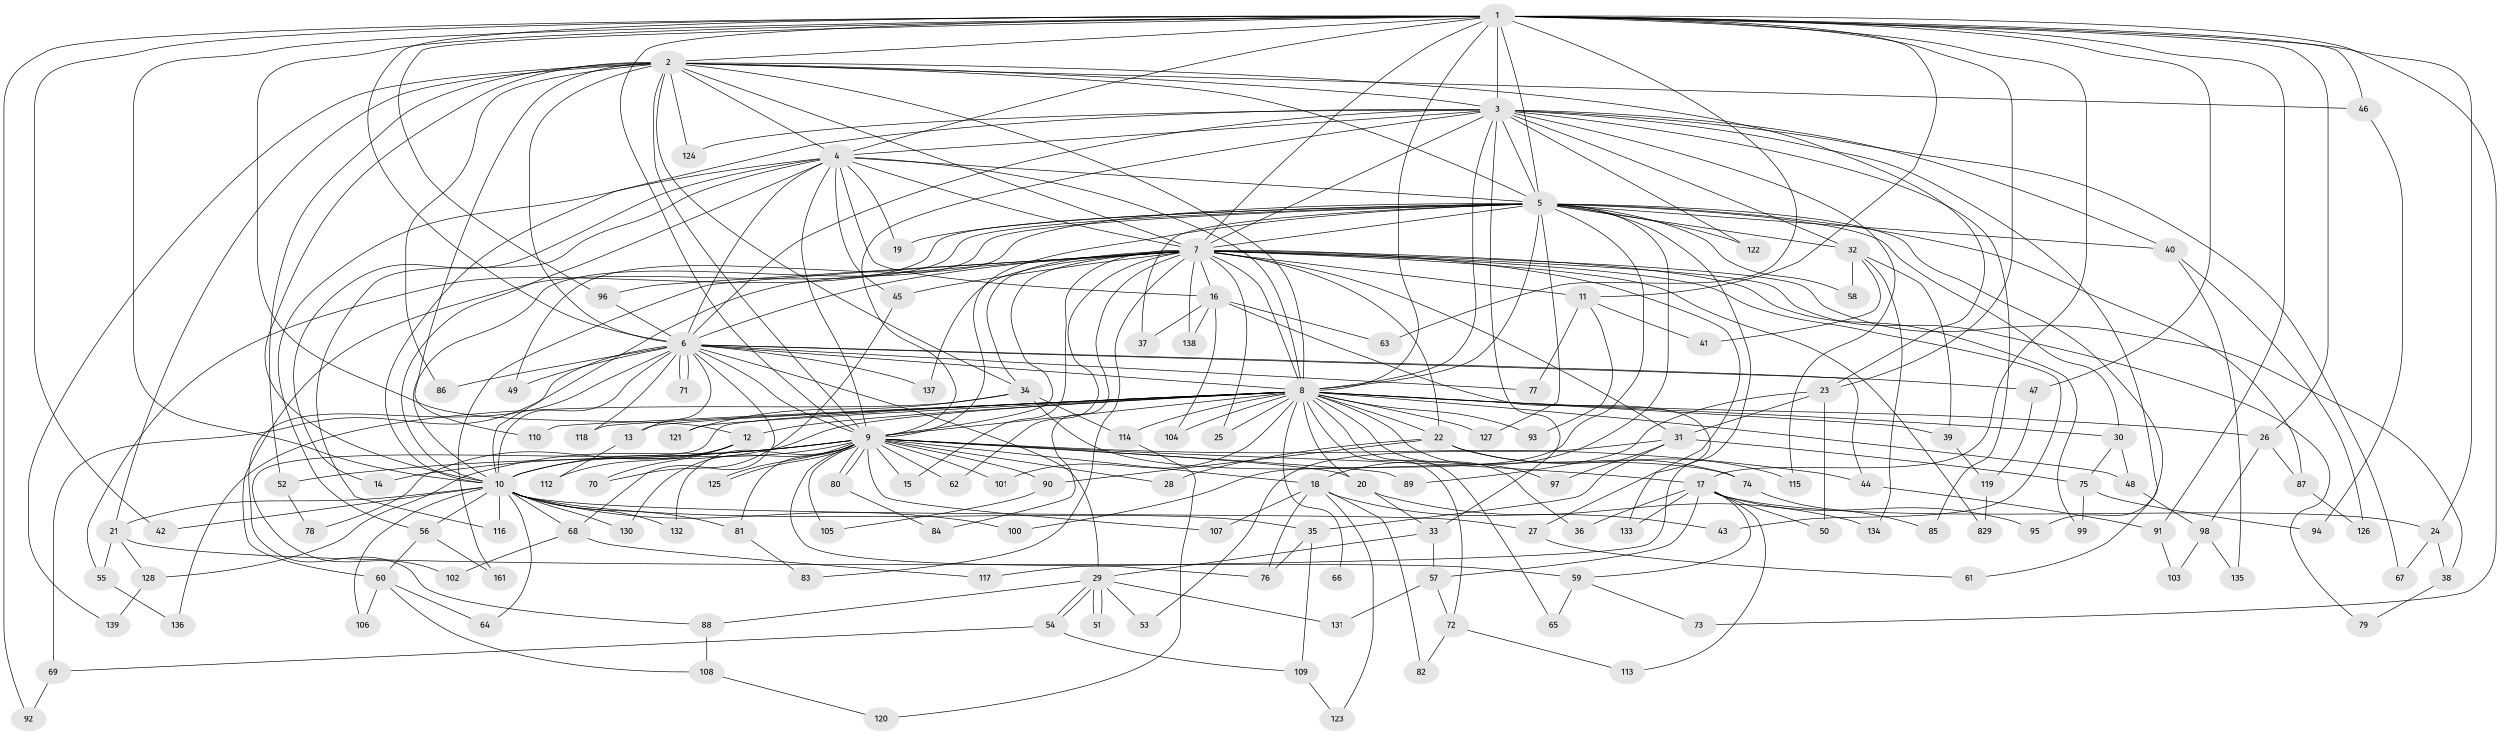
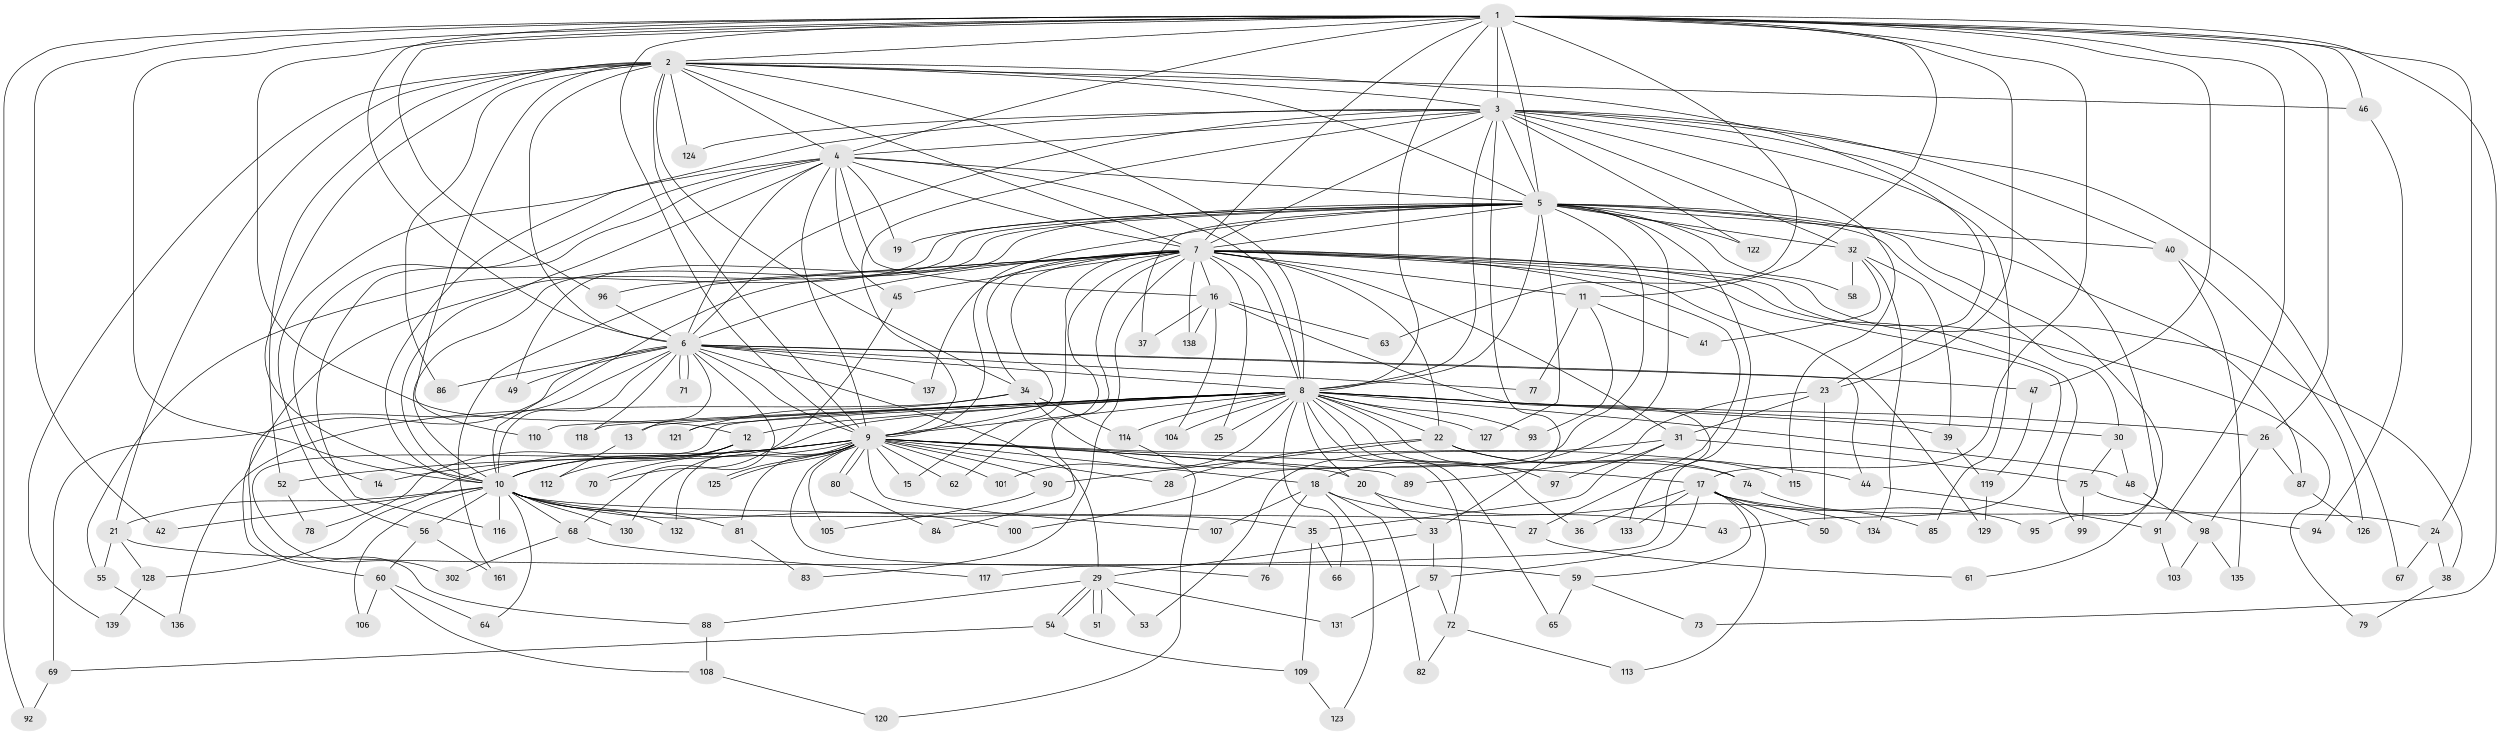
node "829": label "829" -> "129"
edge "35" -- "76": now "35" -- "66"
node "102": label "102" -> "302"
